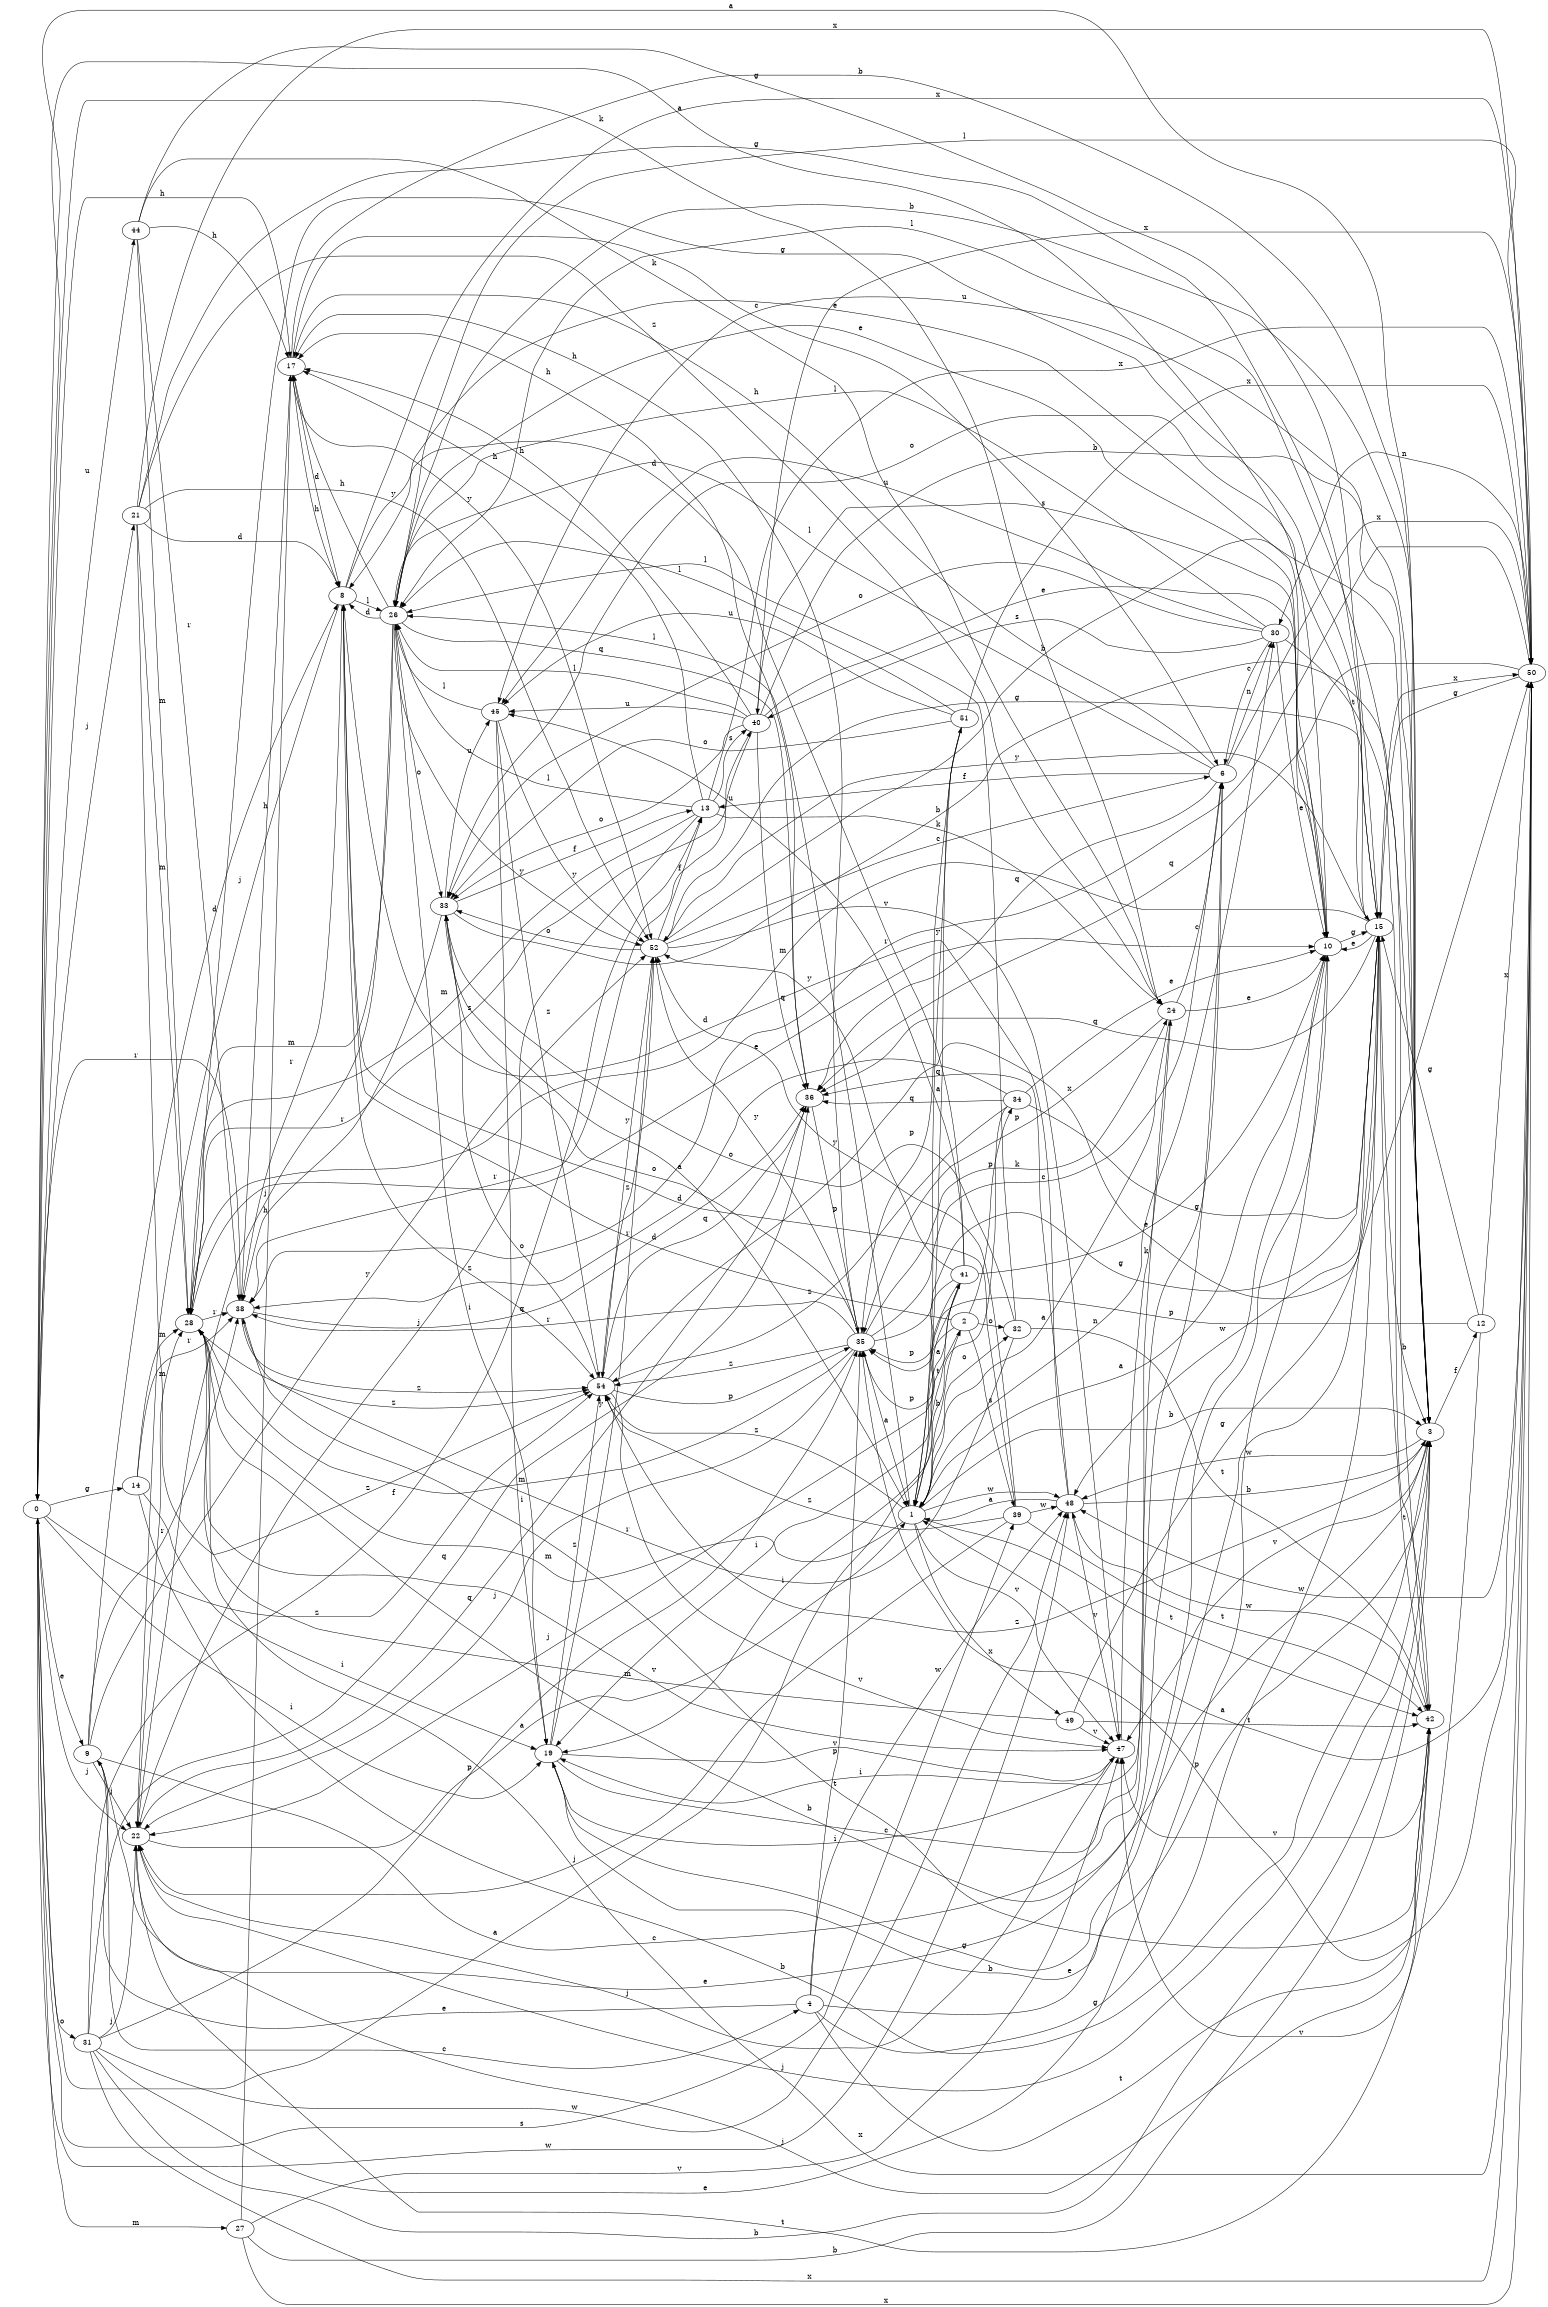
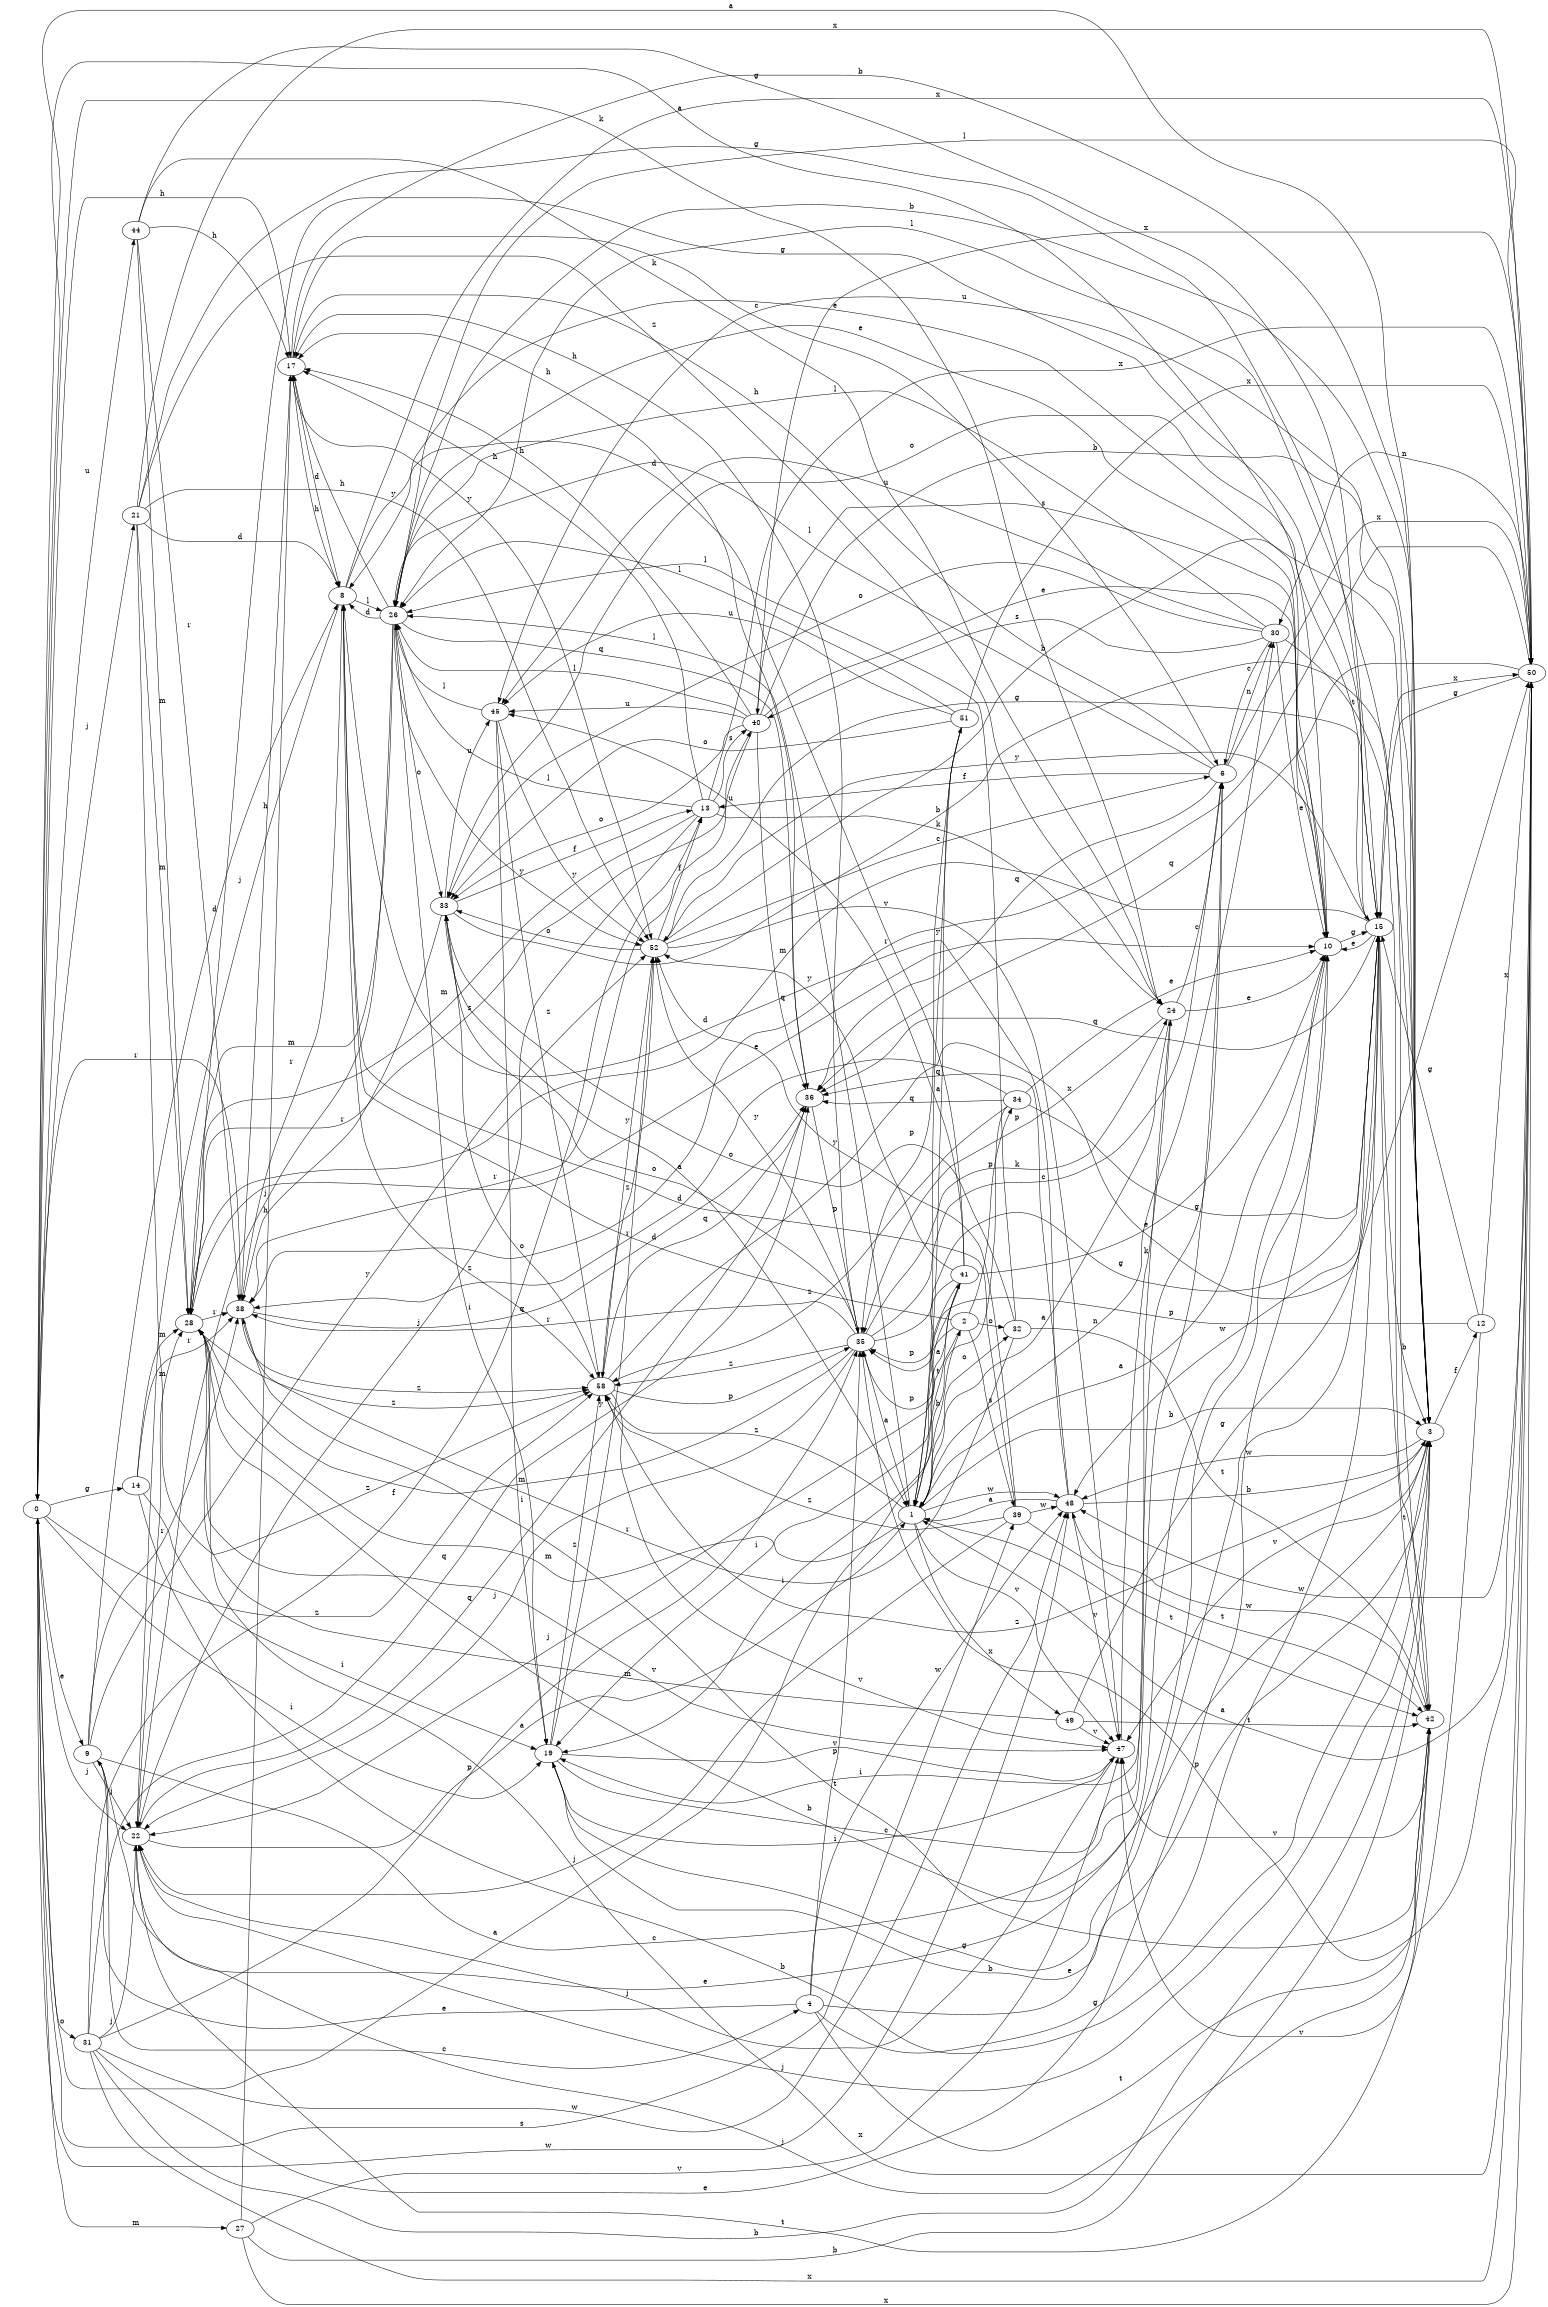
node "54": label "54" -> "58"
